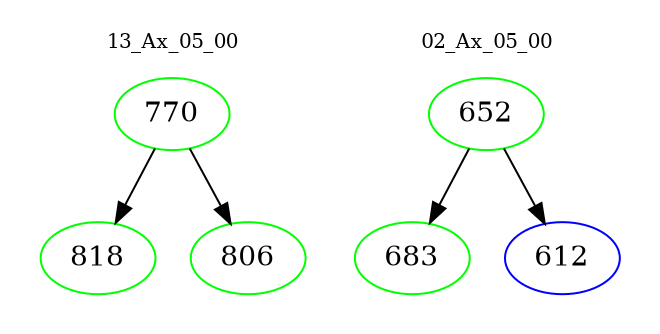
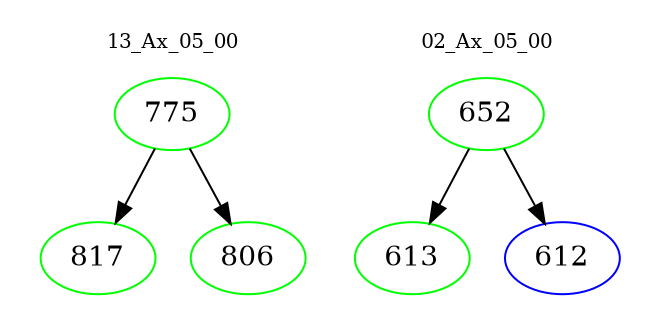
node "770": label "770" -> "775"
node "818": label "818" -> "817"
node "683": label "683" -> "613"
